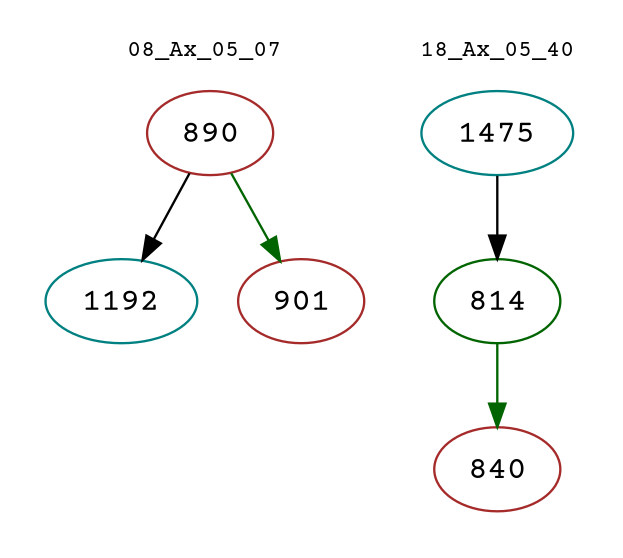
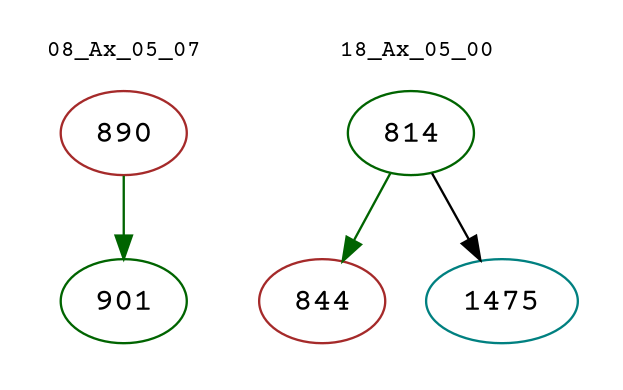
cluster "18_Ax_05_40": label "18_Ax_05_40" -> "18_Ax_05_00"
edge "1475" -> "814": reversed
node "1192": removed
node "901": color brown -> darkgreen
node "840": label "840" -> "844"
